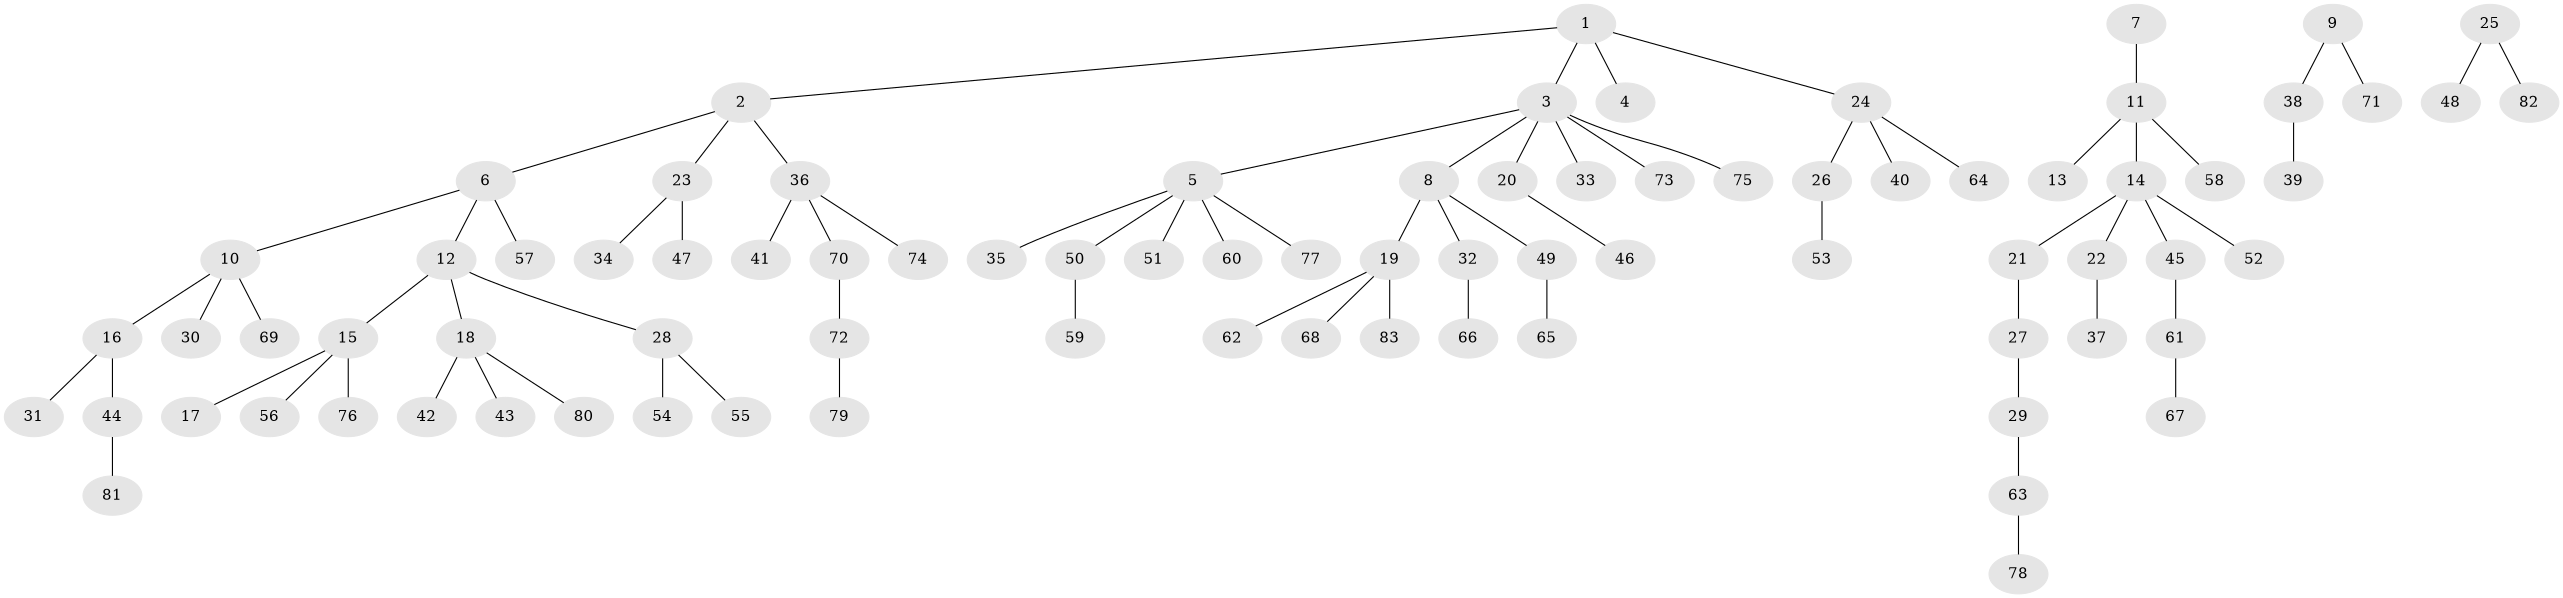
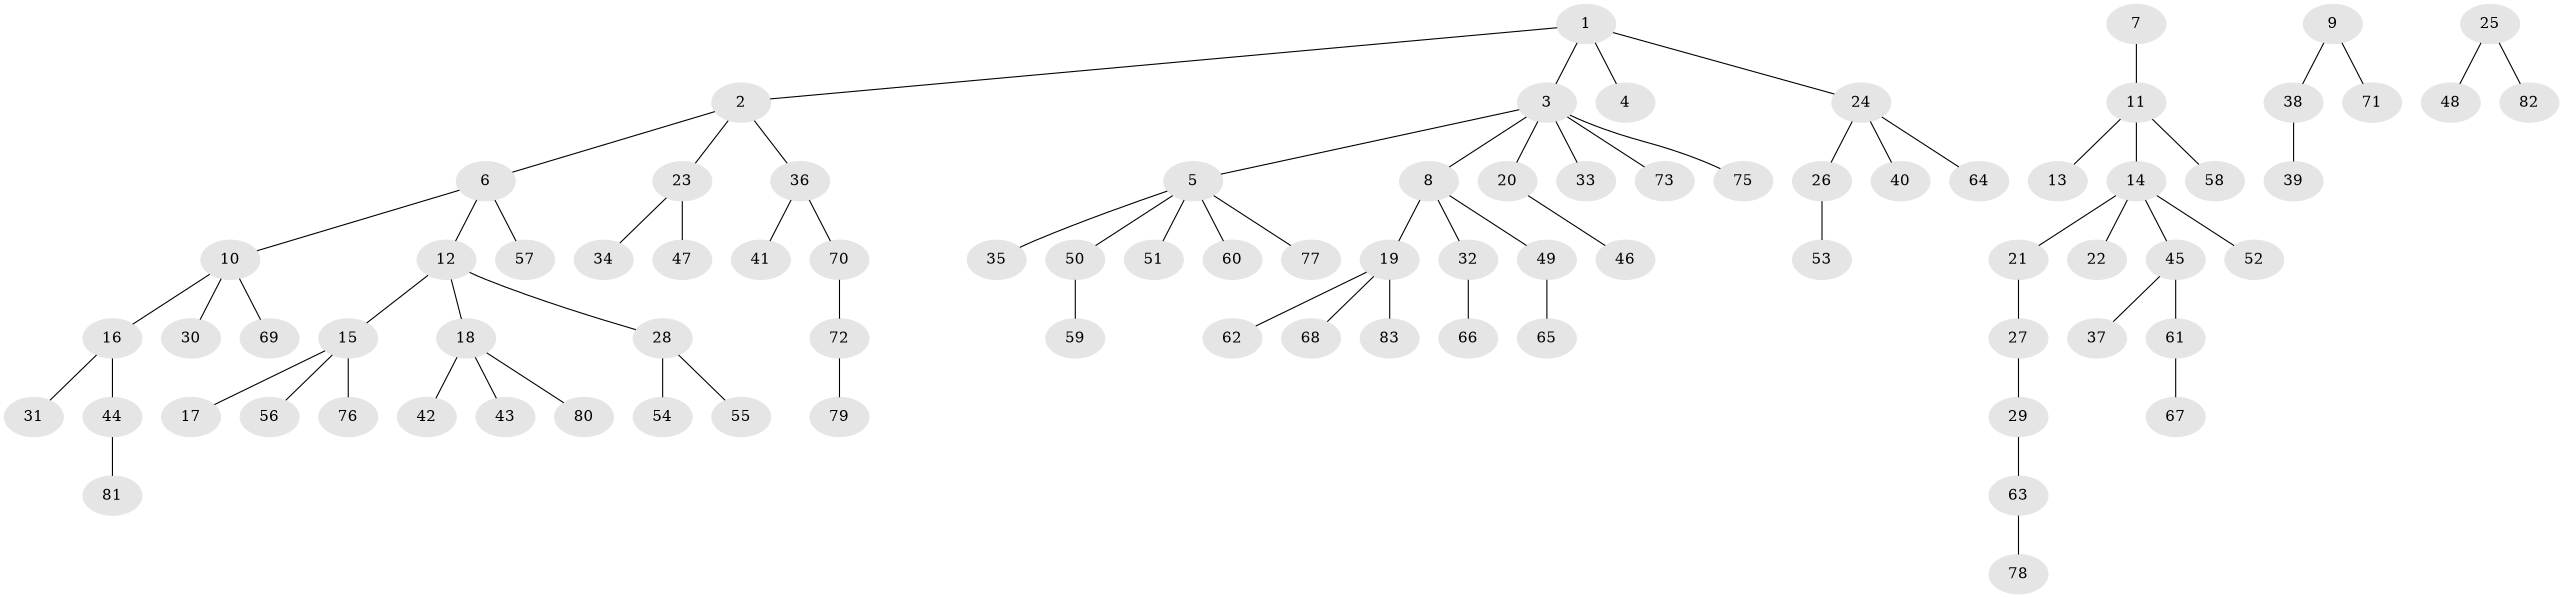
node "74": removed
edge "22" -- "37": now "45" -- "37"
